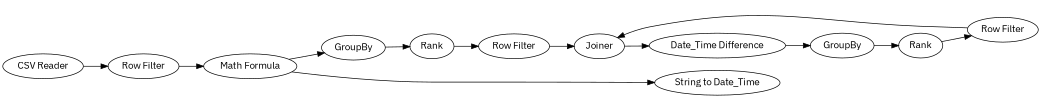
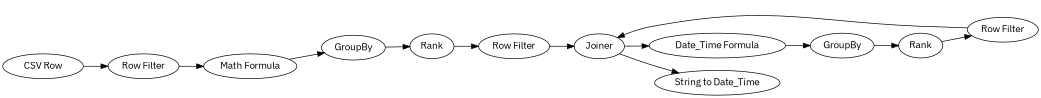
node "Date_Time Difference": label "Date_Time Difference" -> "Date_Time Formula"
node "CSV Reader": label "CSV Reader" -> "CSV Row"
edge "Math Formula" -> "String to Date_Time": now "Joiner" -> "String to Date_Time"
